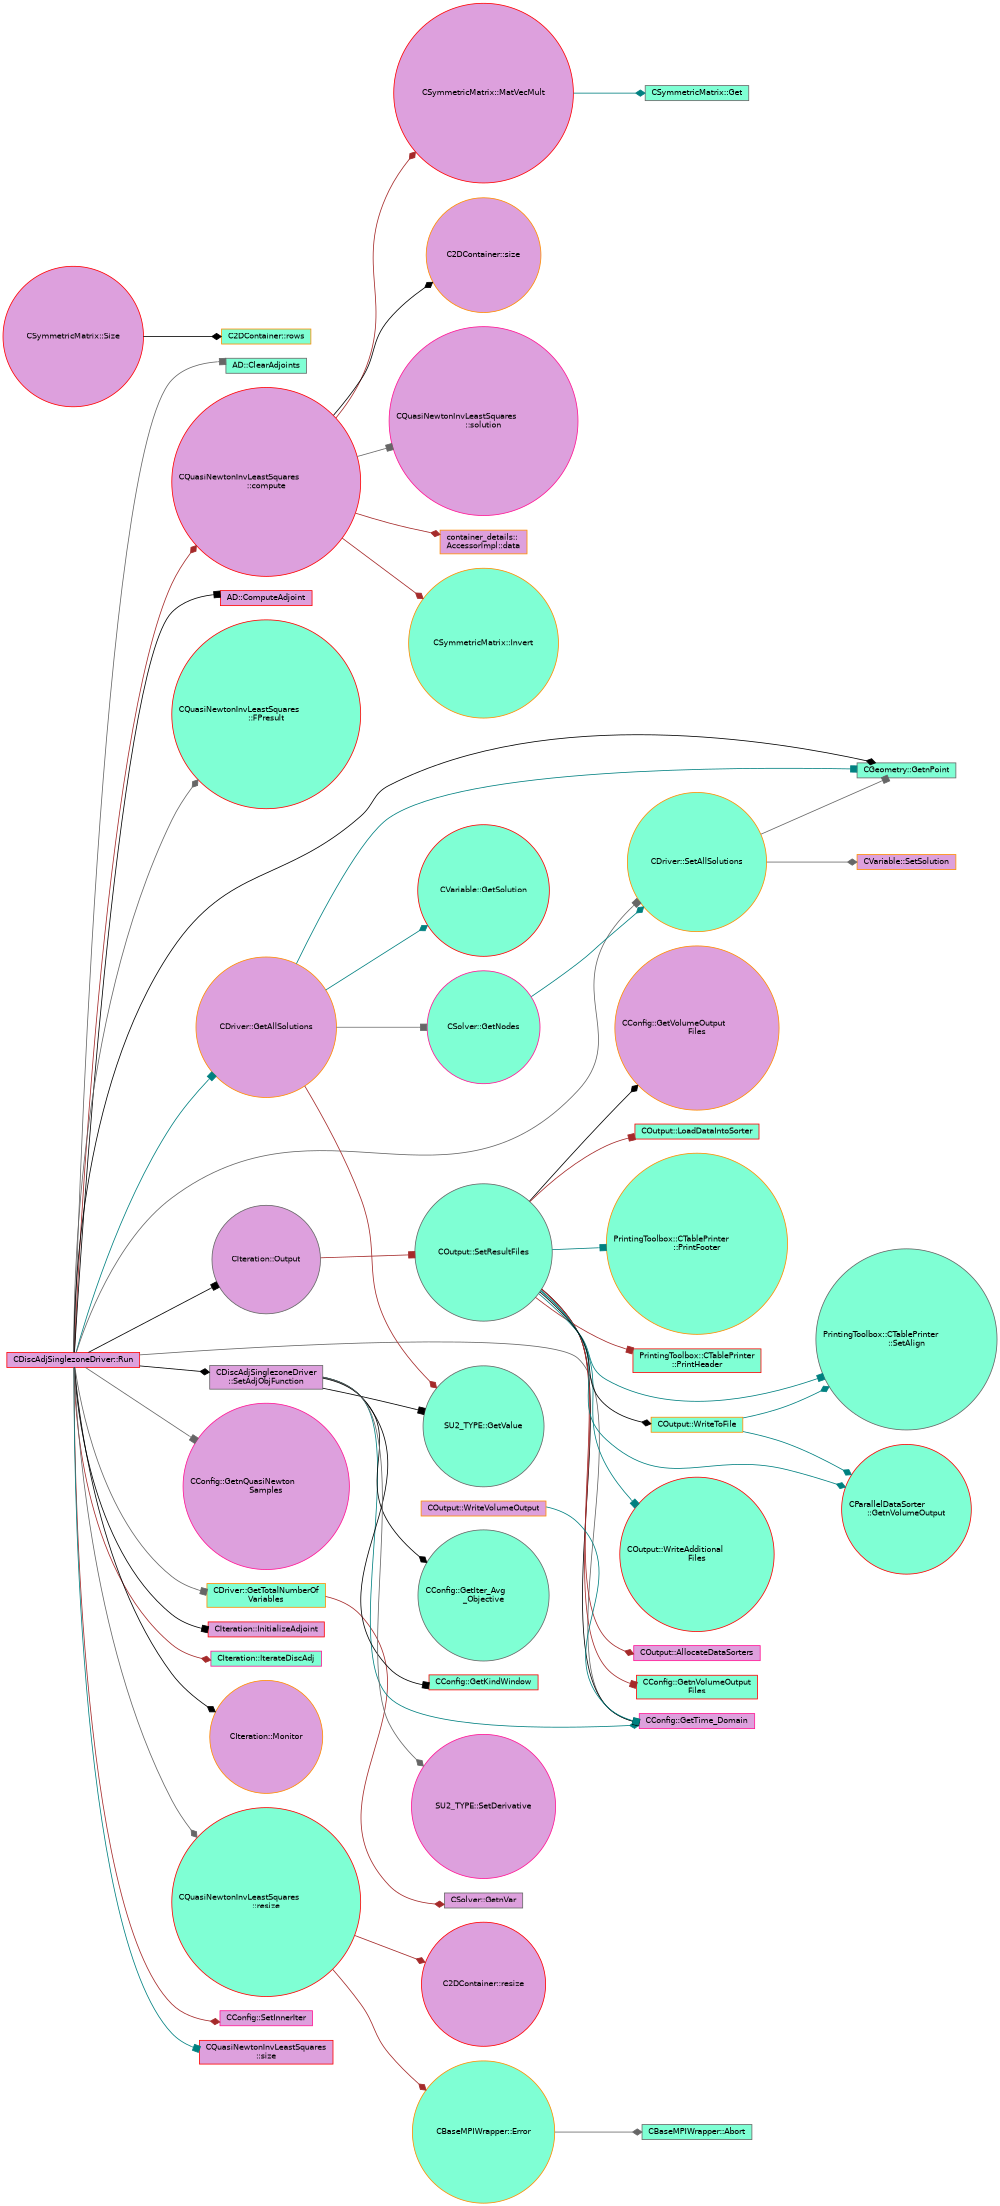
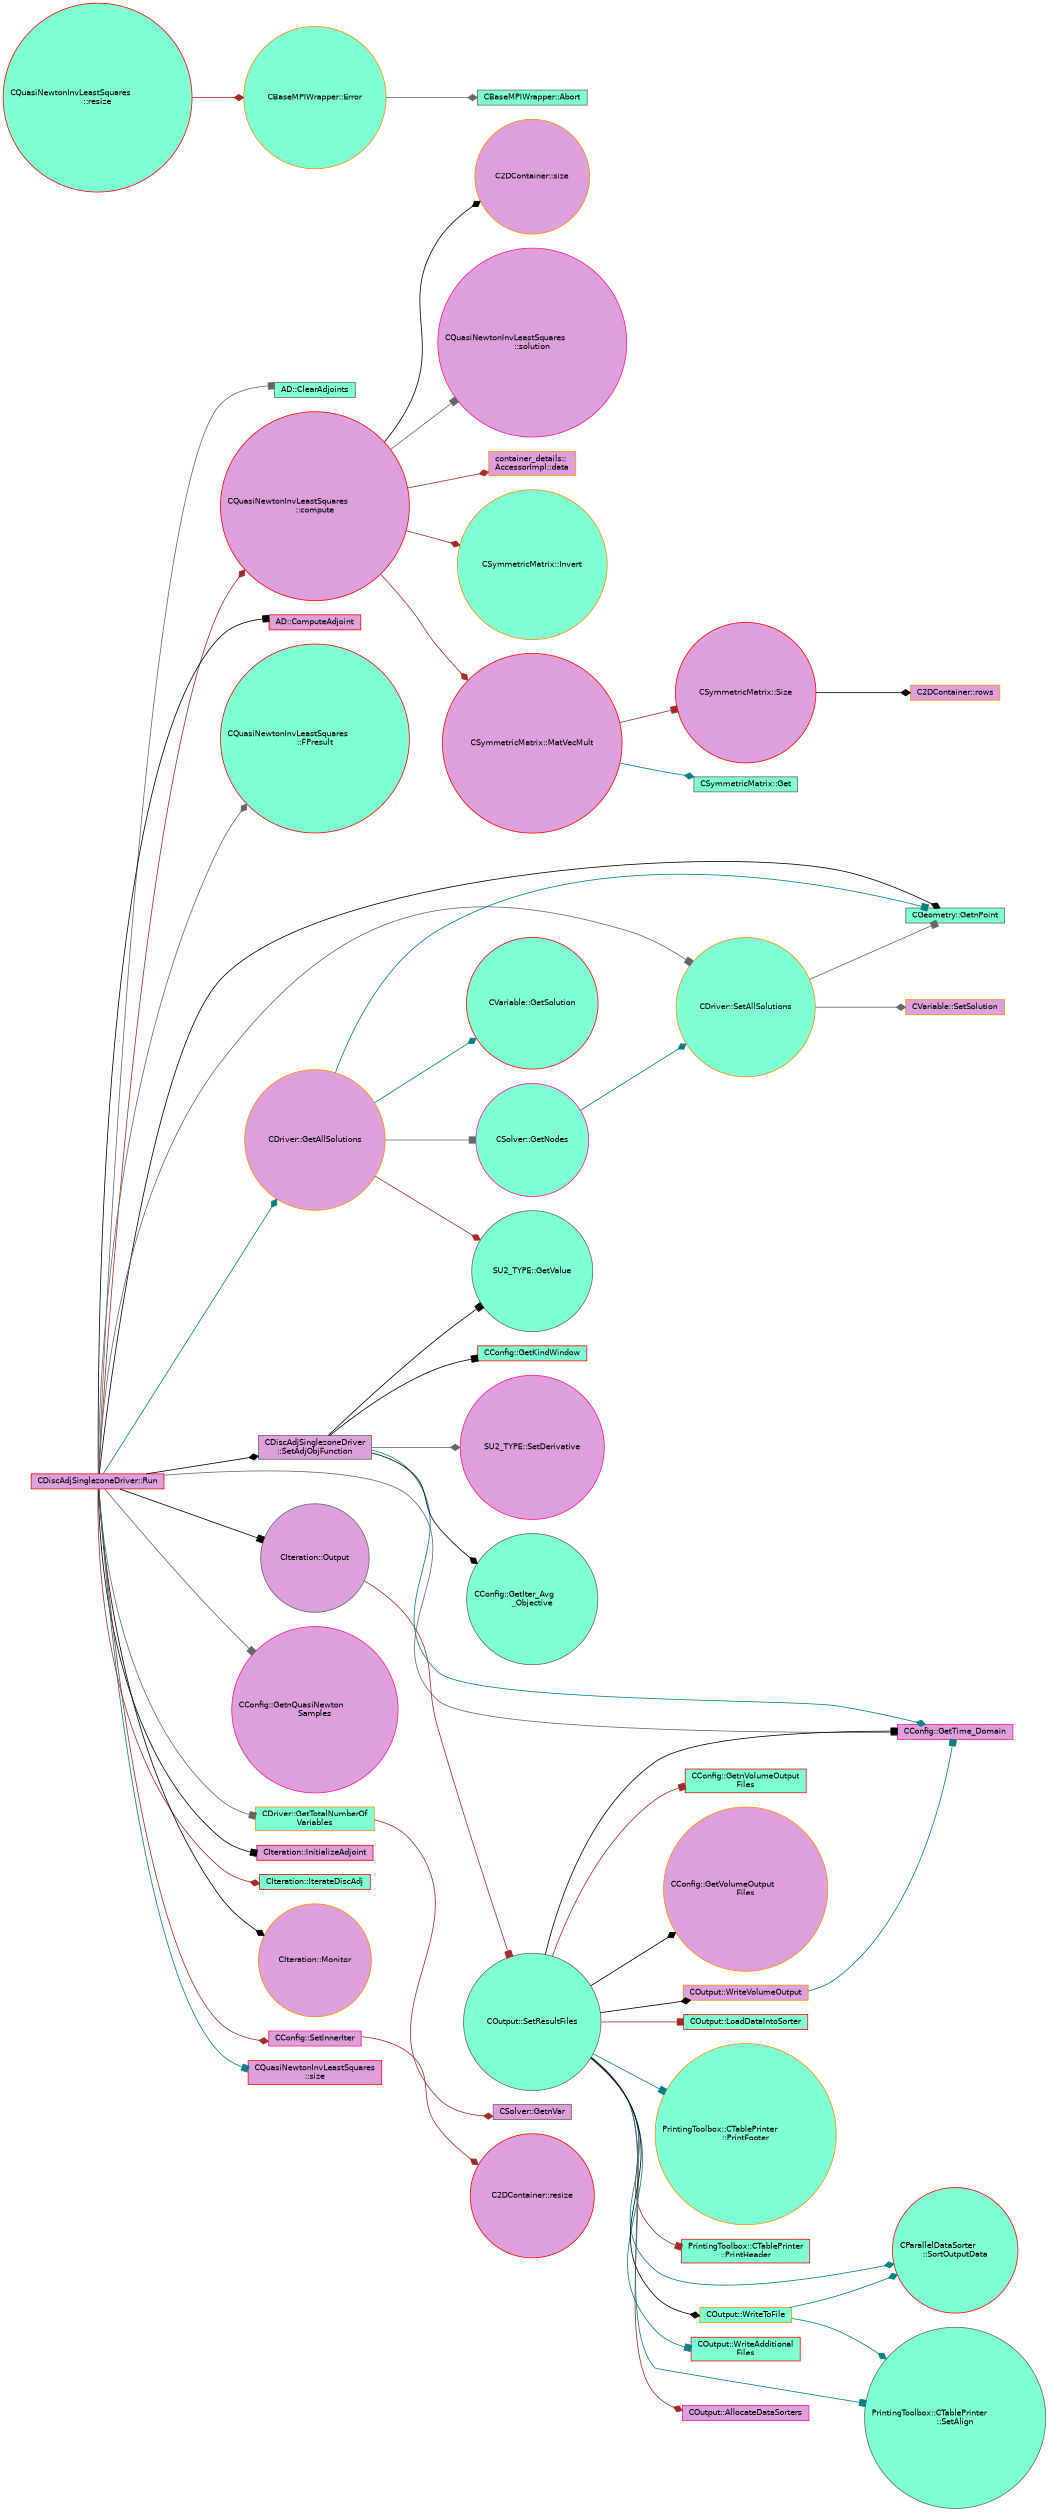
node "C2DContainer::rows": fillcolor aquamarine -> plum
edge "CSymmetricMatrix::MatVecMult" -> "CSymmetricMatrix::Size": added
edge "CDiscAdjSinglezoneDriver::Run" -> "CDriver::GetAllSolutions": arrowhead box -> diamond
node "CParallelDataSorter ::GetnVolumeOutput": label "CParallelDataSorter ::GetnVolumeOutput" -> "CParallelDataSorter ::SortOutputData"
node "COutput::WriteAdditional Files": shape circle -> box
edge "CDiscAdjSinglezoneDriver::Run" -> "CQuasiNewtonInvLeastSquares ::resize": removed
node "CIteration::IterateDiscAdj": color deeppink -> red
edge "CQuasiNewtonInvLeastSquares ::resize" -> "C2DContainer::resize": now "CConfig::SetInnerIter" -> "C2DContainer::resize"
edge "COutput::SetResultFiles" -> "COutput::WriteVolumeOutput": added
